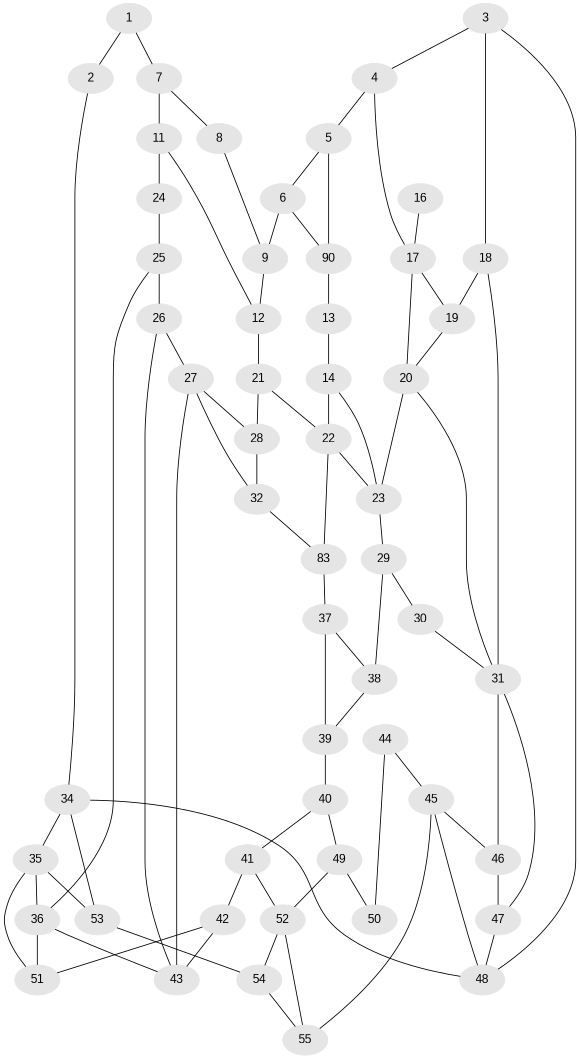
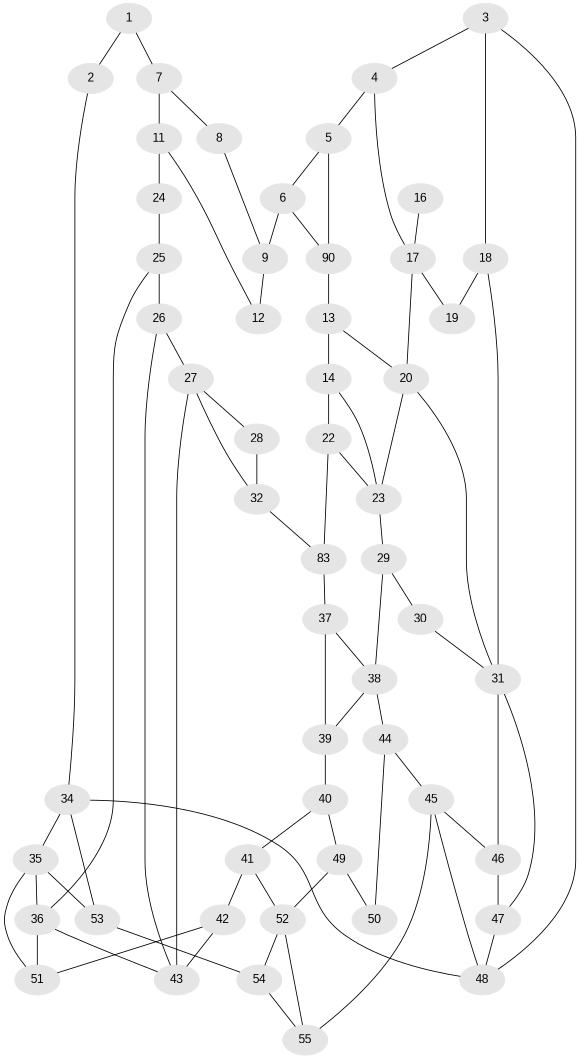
edge "19" -- "20": now "13" -- "20"
node "21": removed
edge "38" -- "44": added
